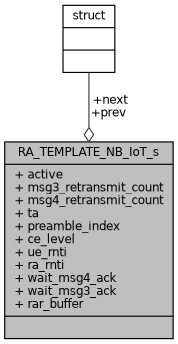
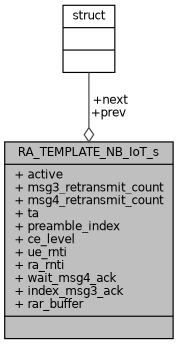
node "RA_TEMPLATE_NB_IoT_s": text "+ wait_msg3_ack" -> "+ index_msg3_ack"
